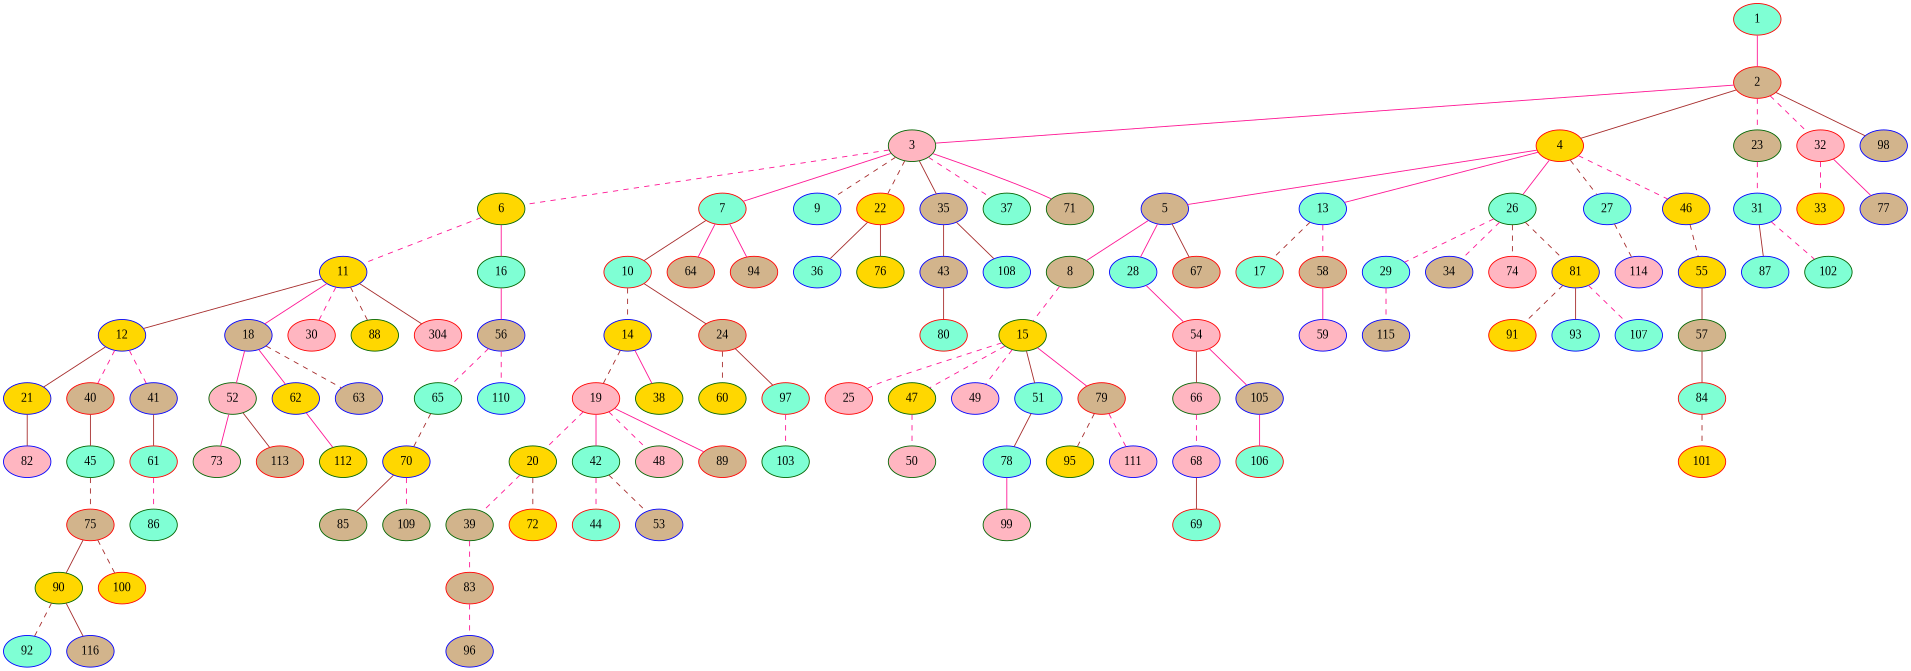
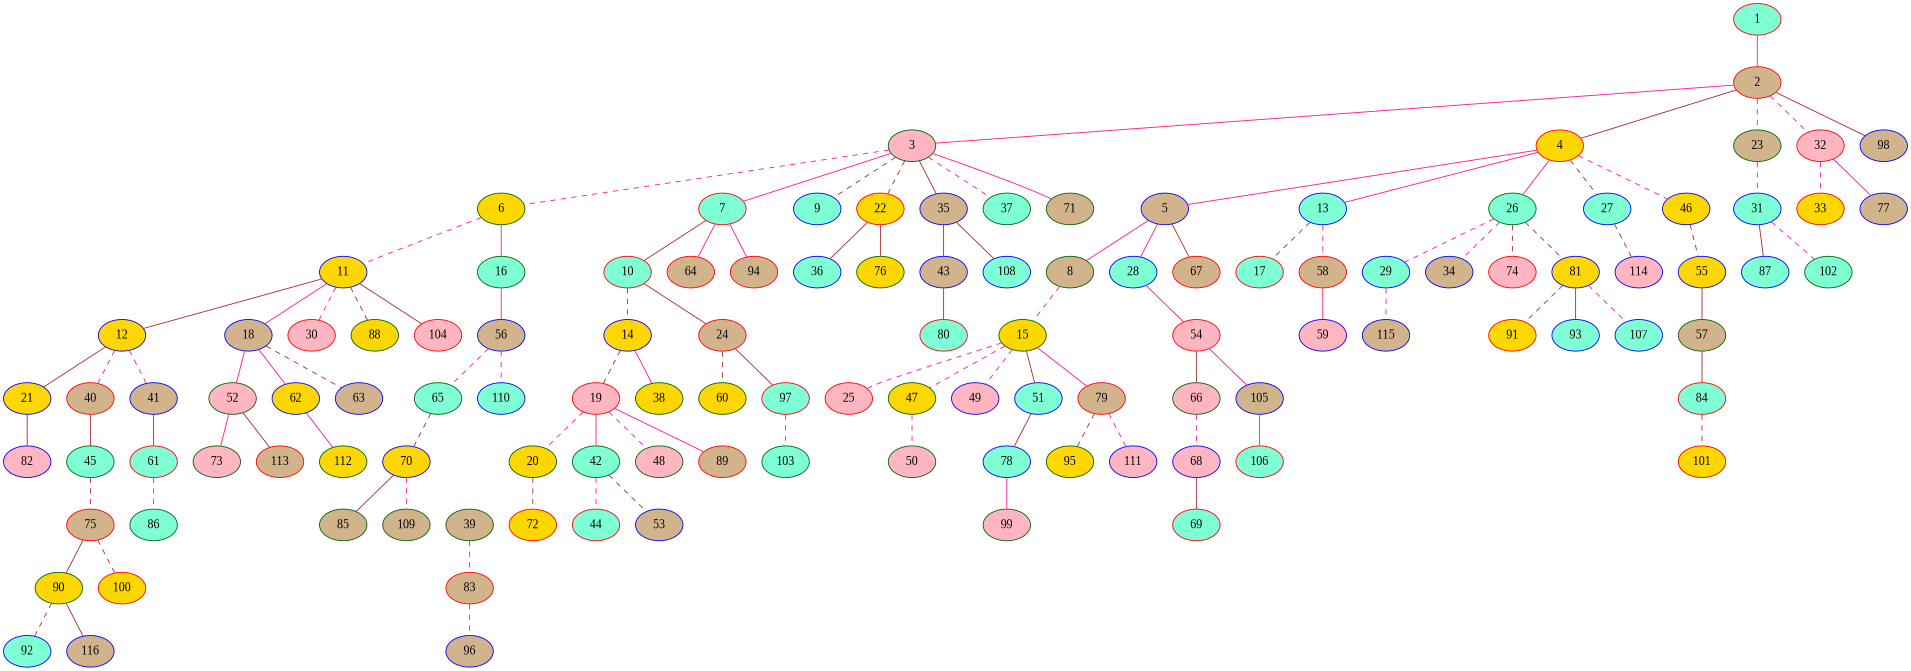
node "304": label "304" -> "104"
edge "20" -- "39": removed
